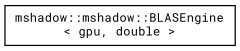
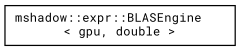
node "mshadow::mshadow::BLASEngine < gpu, double >": label "mshadow::mshadow::BLASEngine < gpu, double >" -> "mshadow::expr::BLASEngine < gpu, double >"
